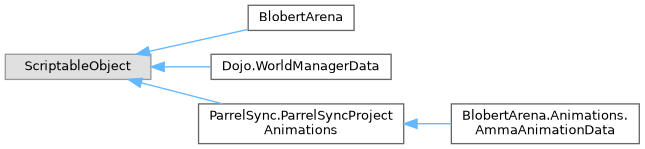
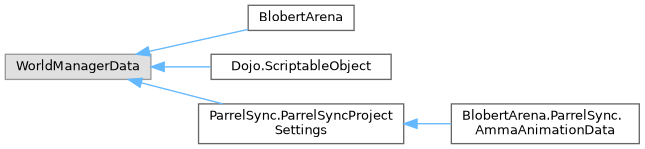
node "ScriptableObject": label "ScriptableObject" -> "WorldManagerData"
node "Dojo.WorldManagerData": label "Dojo.WorldManagerData" -> "Dojo.ScriptableObject"
node "ParrelSync.ParrelSyncProject Animations": label "ParrelSync.ParrelSyncProject Animations" -> "ParrelSync.ParrelSyncProject Settings"
node "BlobertArena.Animations. AmmaAnimationData": label "BlobertArena.Animations. AmmaAnimationData" -> "BlobertArena.ParrelSync. AmmaAnimationData"
